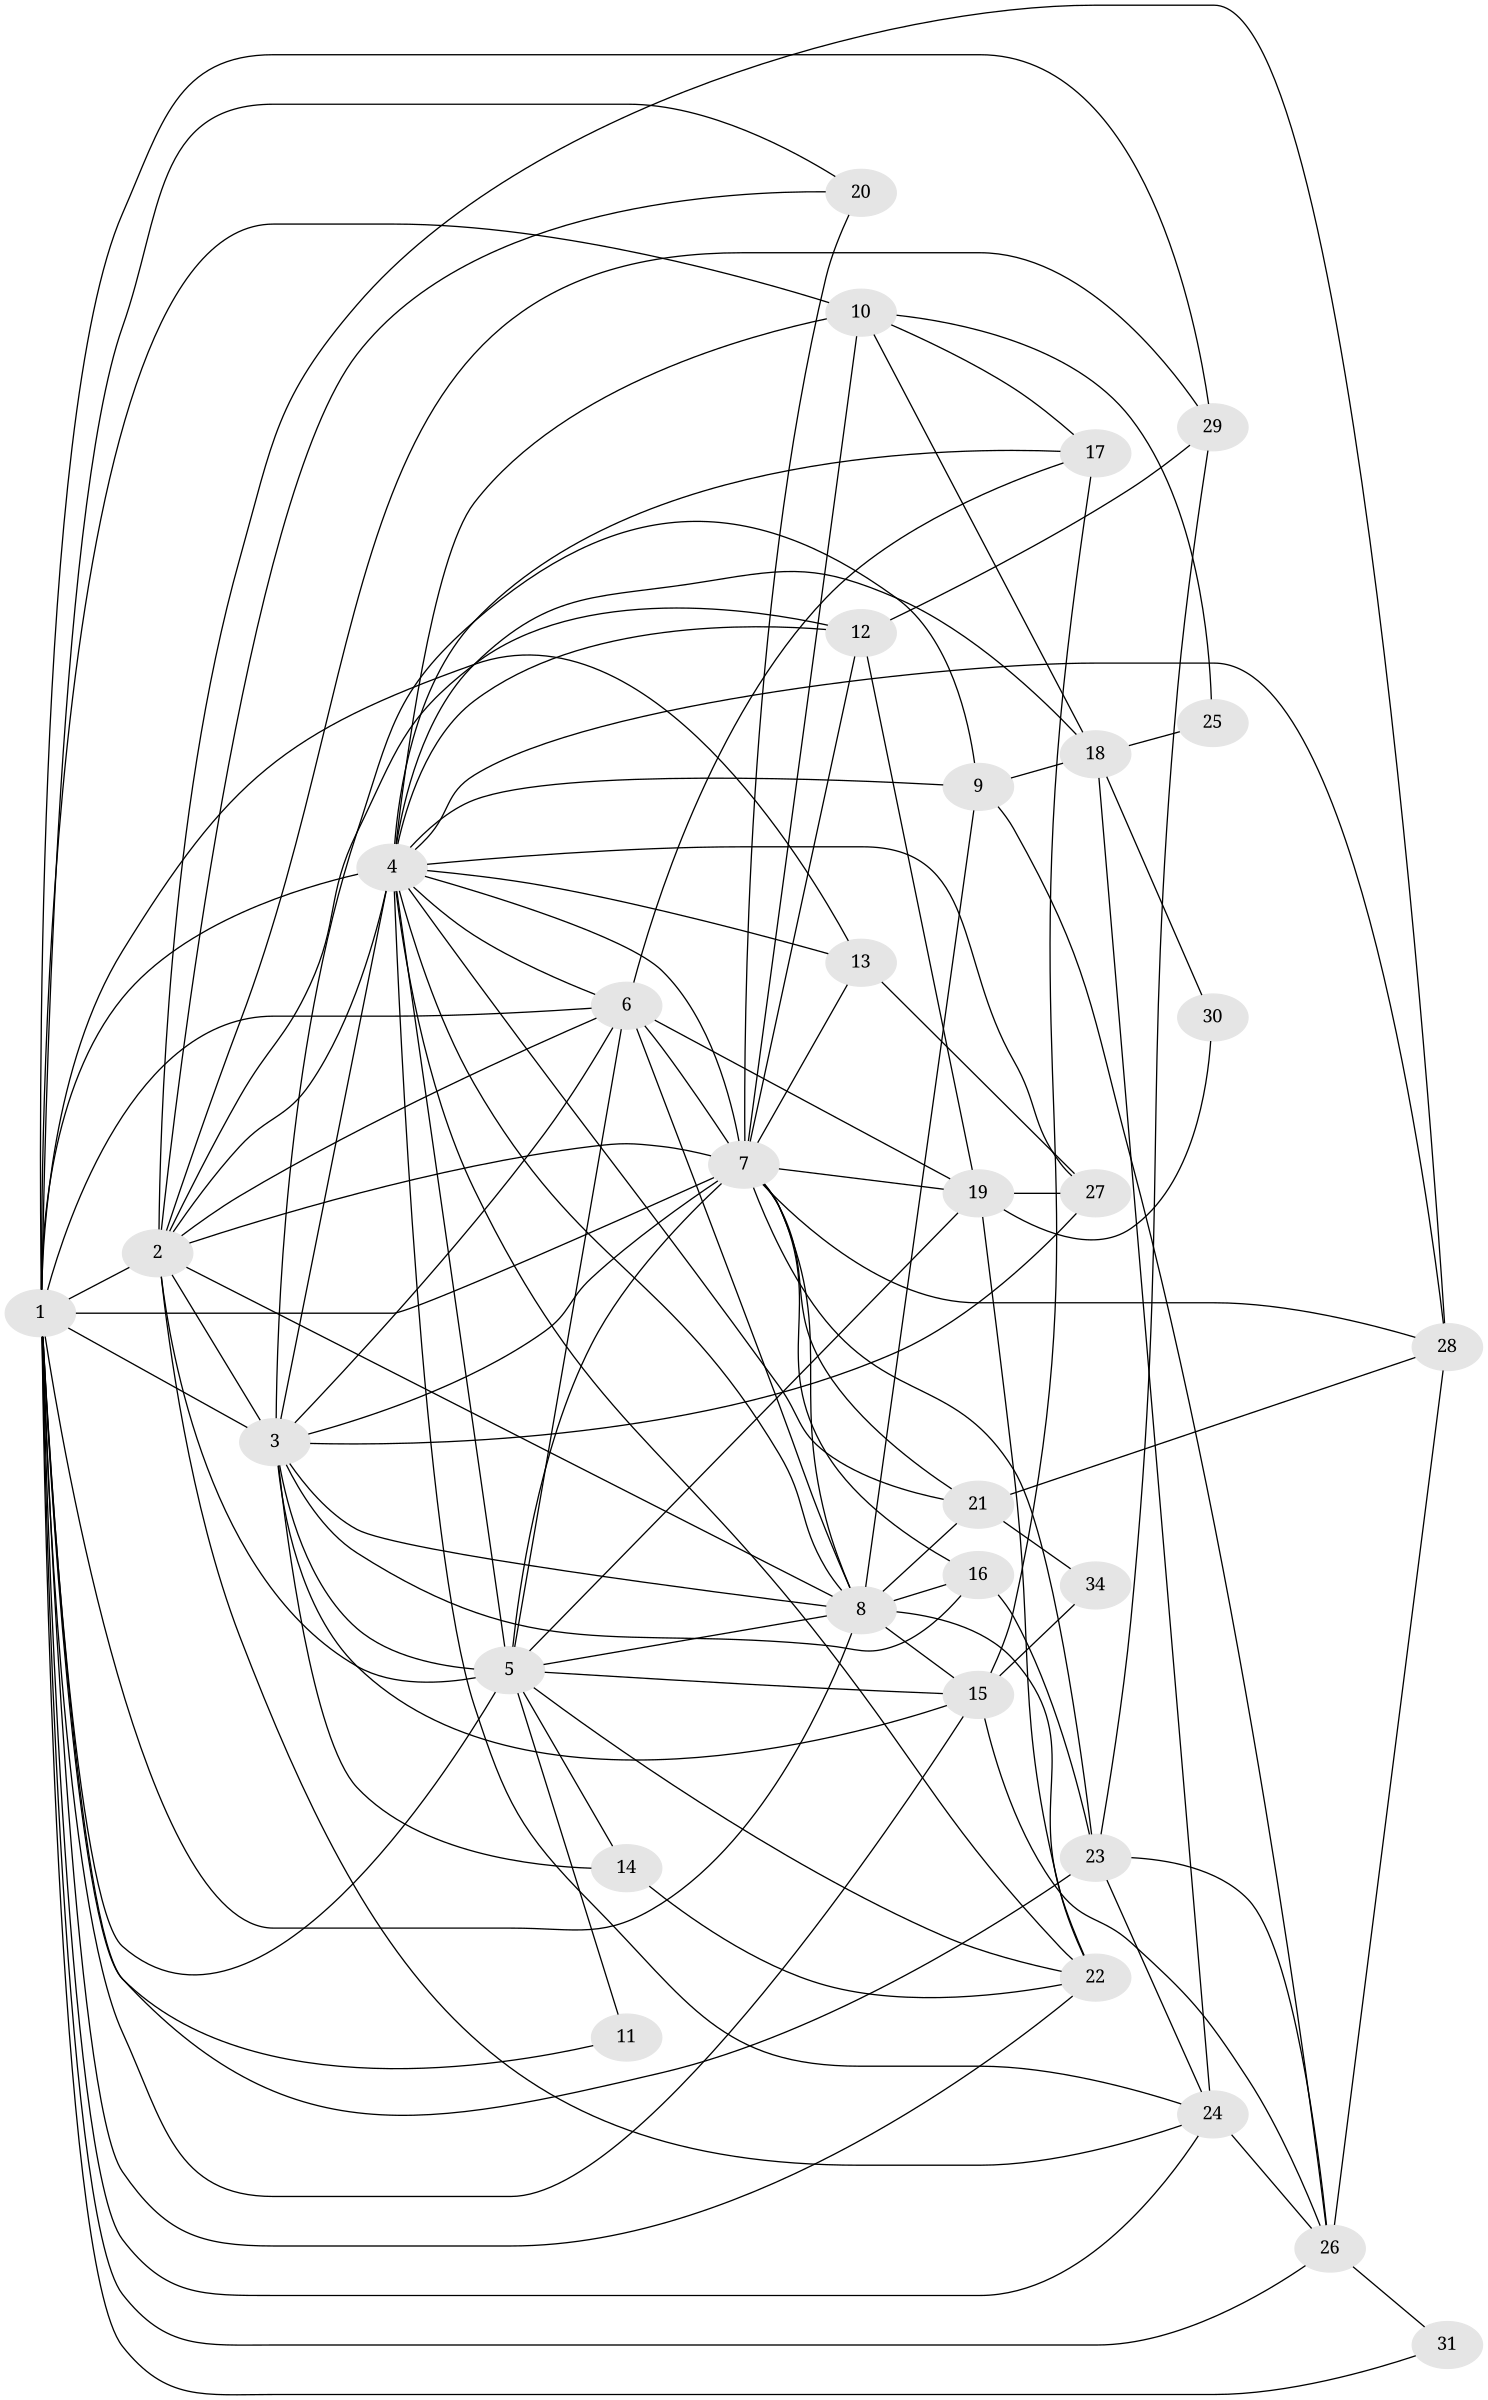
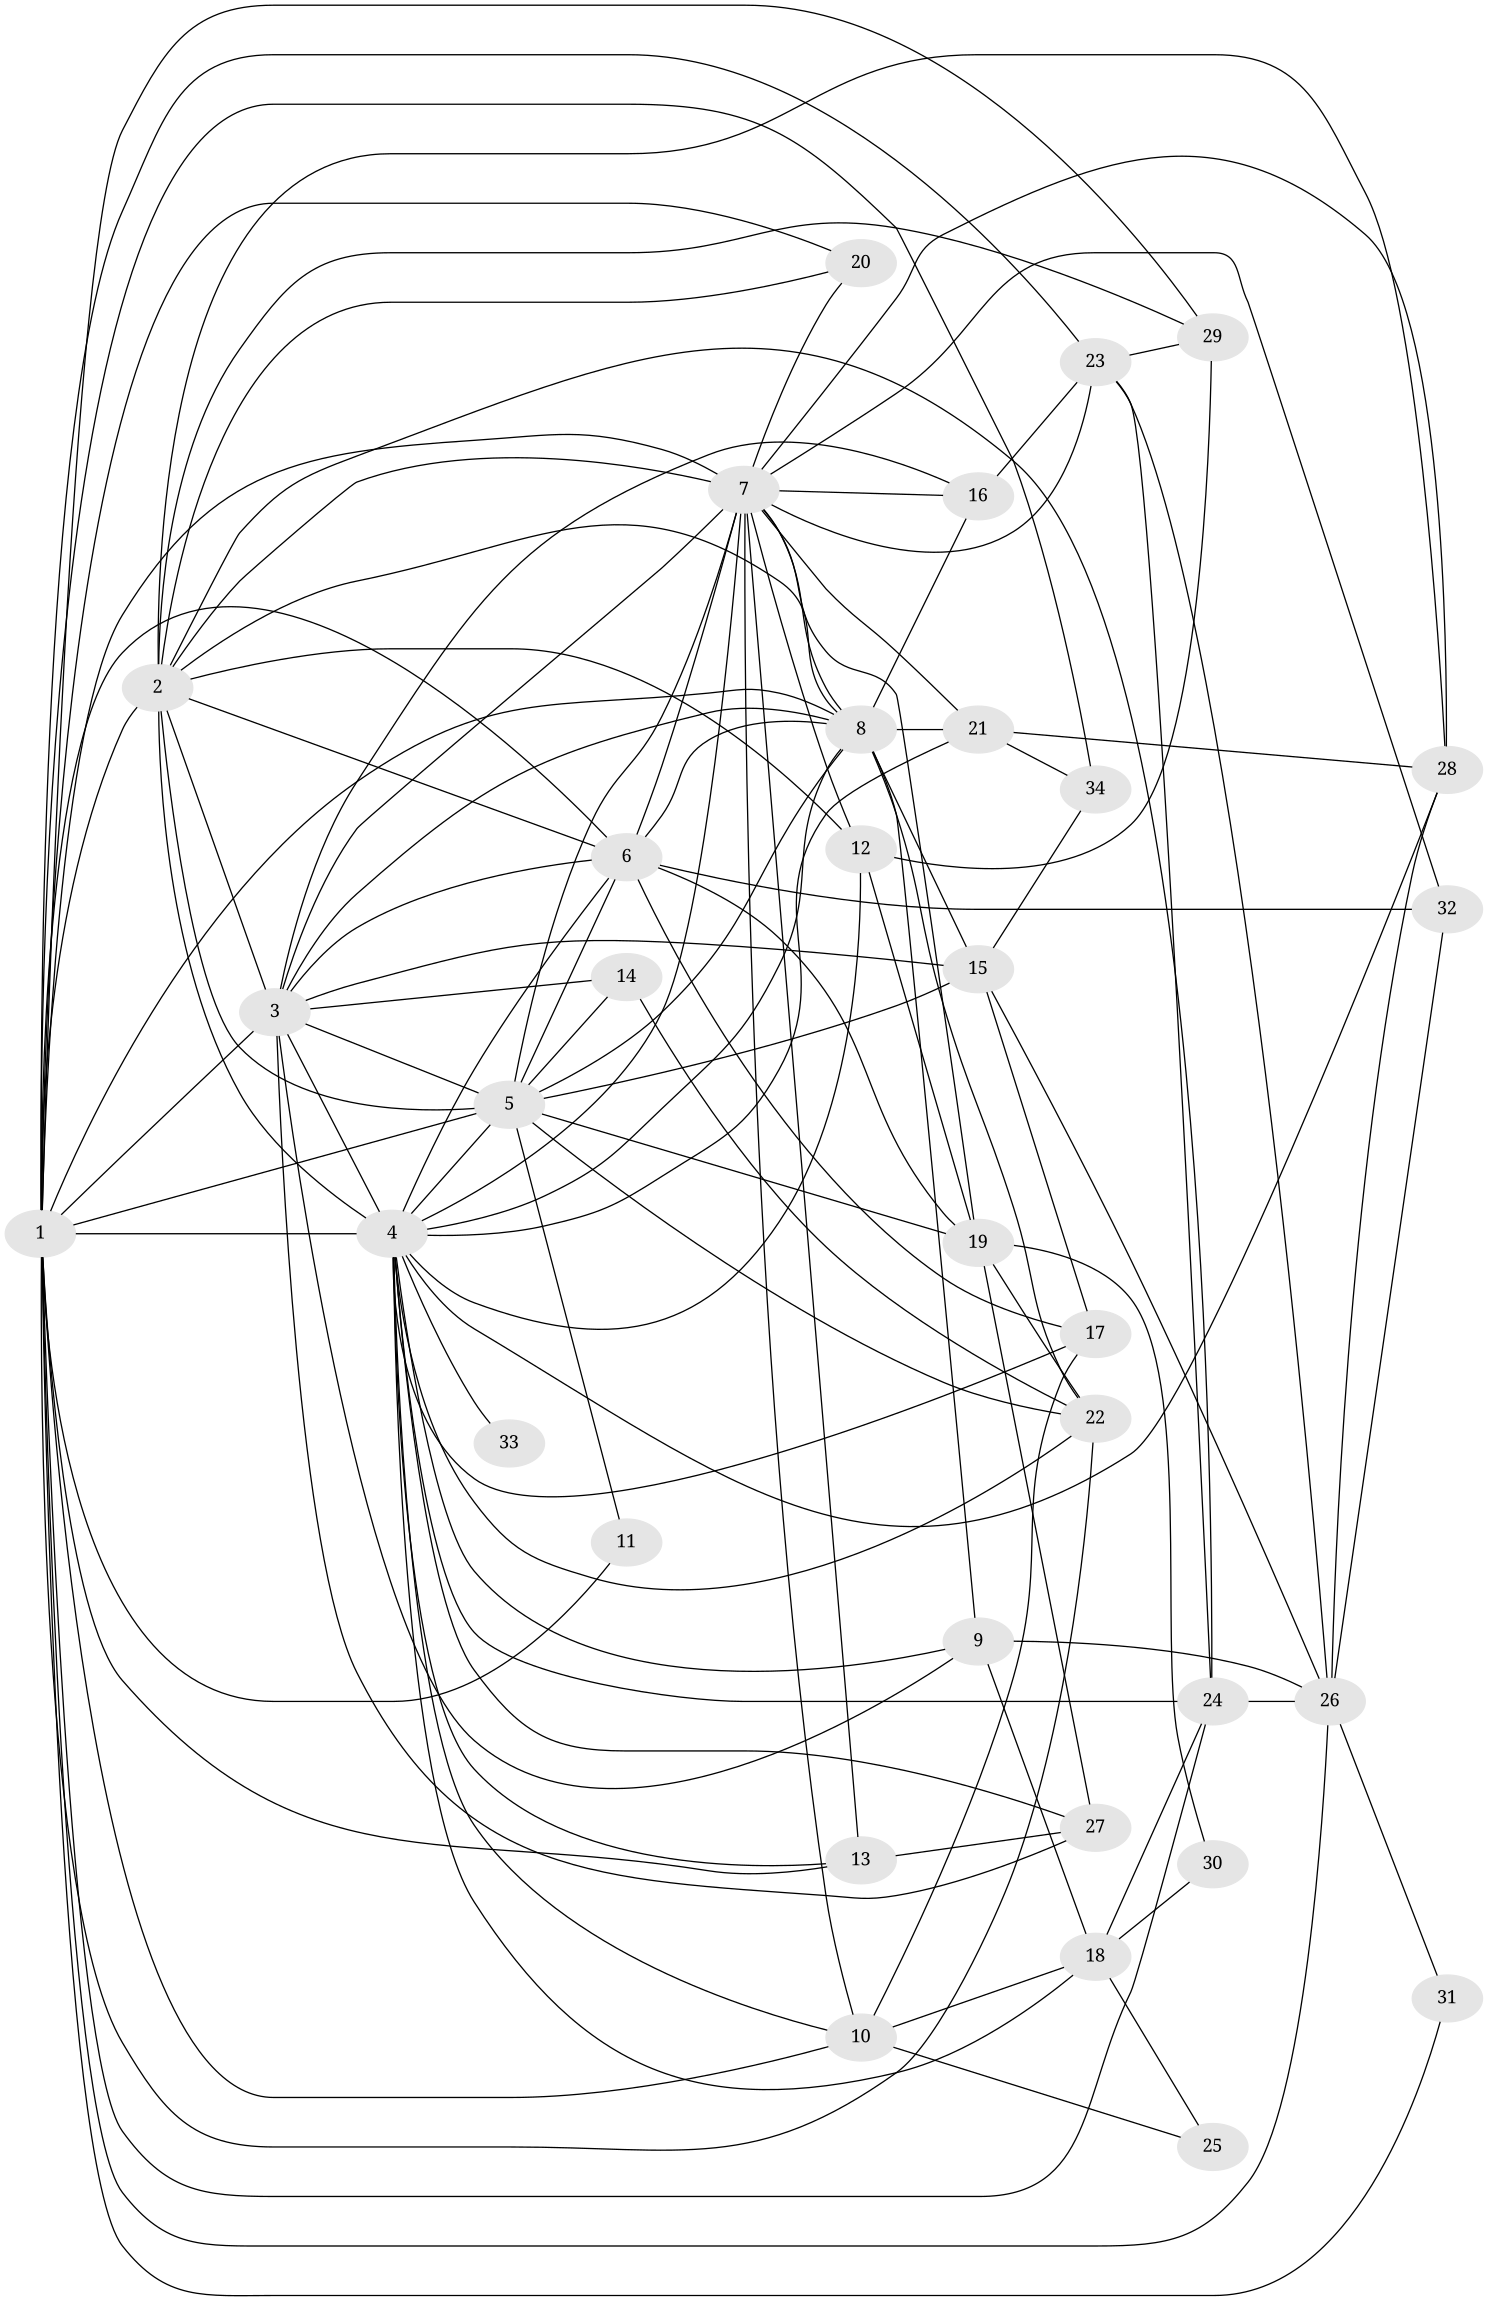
node "32": added
node "33": added
edge "1" -- "15": now "1" -- "34"
